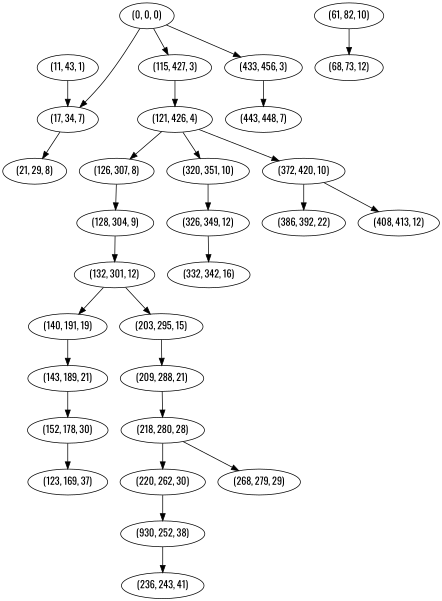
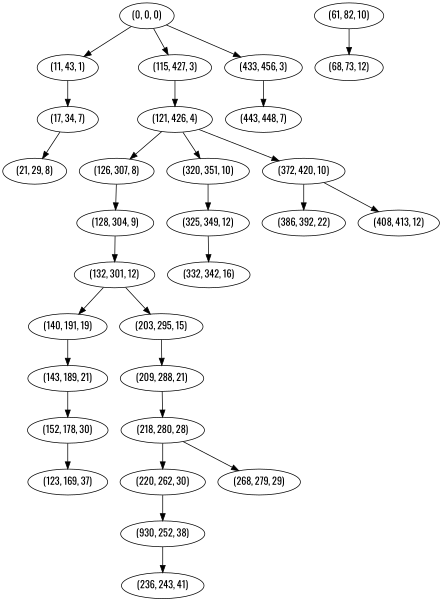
edge "(0, 0, 0)" -> "(17, 34, 7)": now "(0, 0, 0)" -> "(11, 43, 1)"
node "(326, 349, 12)": label "(326, 349, 12)" -> "(325, 349, 12)"
